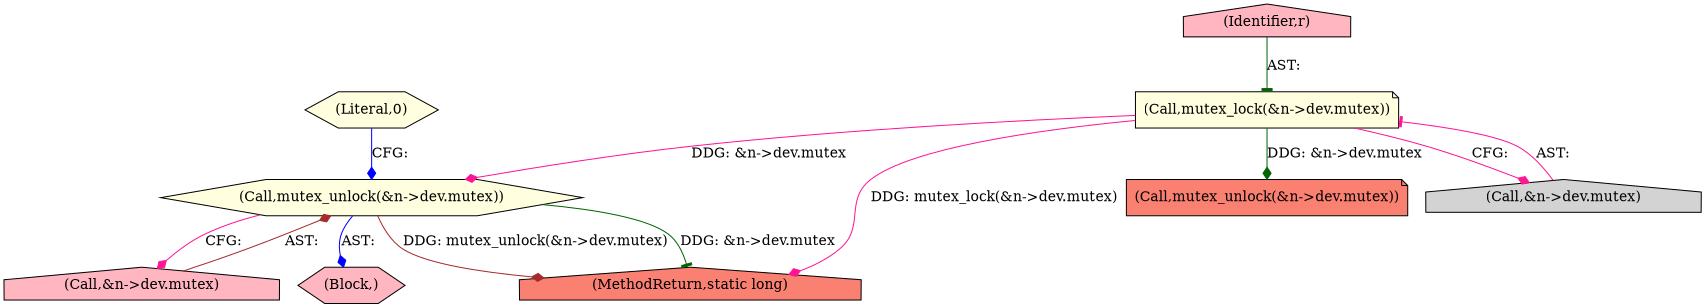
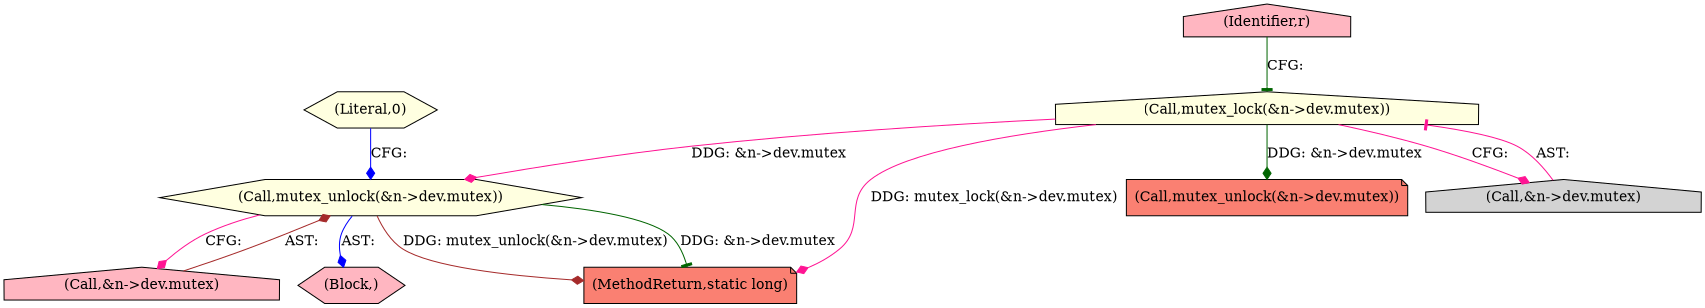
edge "(Identifier,r)" -> "(Call,mutex_lock(&n->dev.mutex))": label "AST: " -> "CFG: "
node "(Call,mutex_lock(&n->dev.mutex))": shape note -> house
node "(MethodReturn,static long)": shape house -> note
